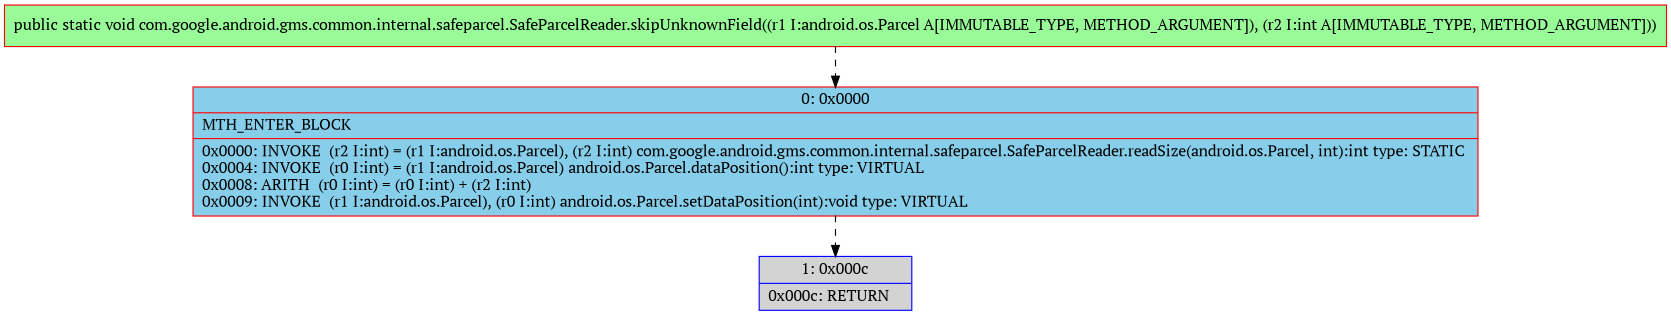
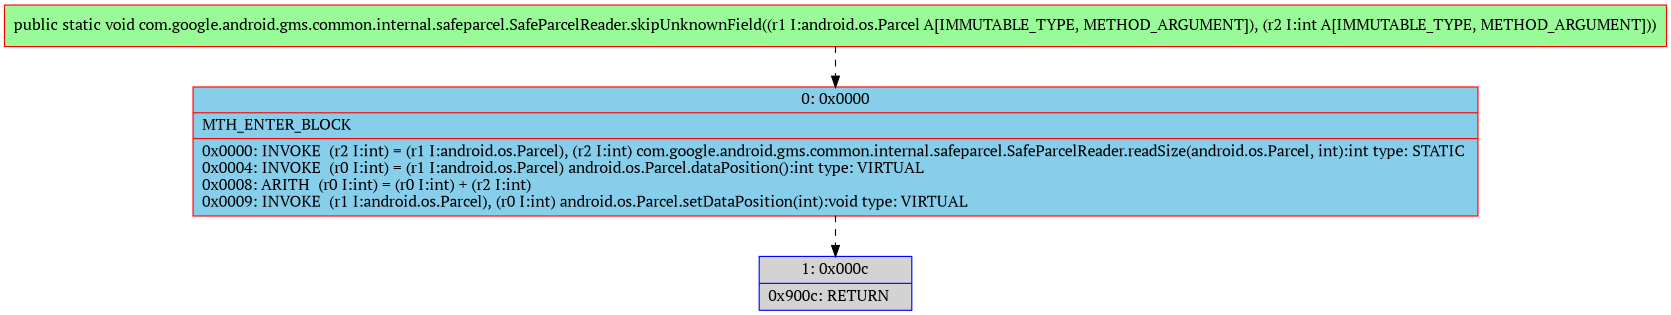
node "1: 0x000c": text "0x000c: RETURN" -> "0x900c: RETURN"
